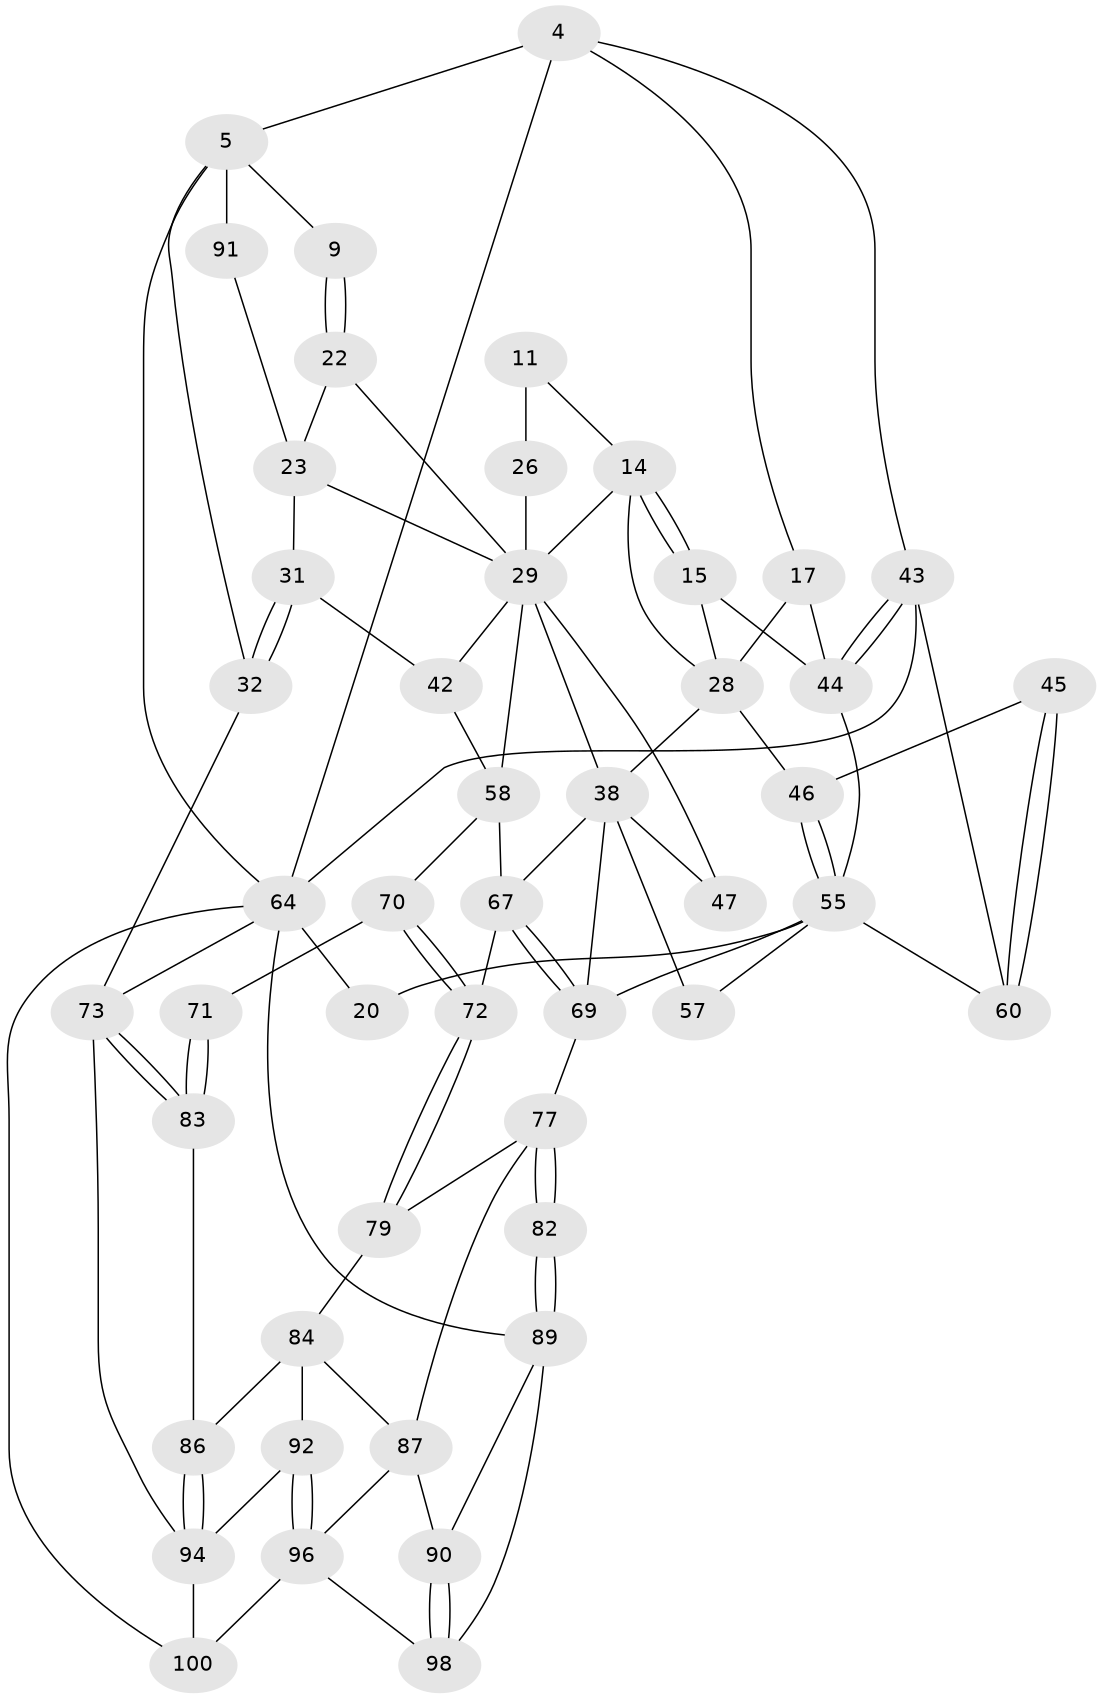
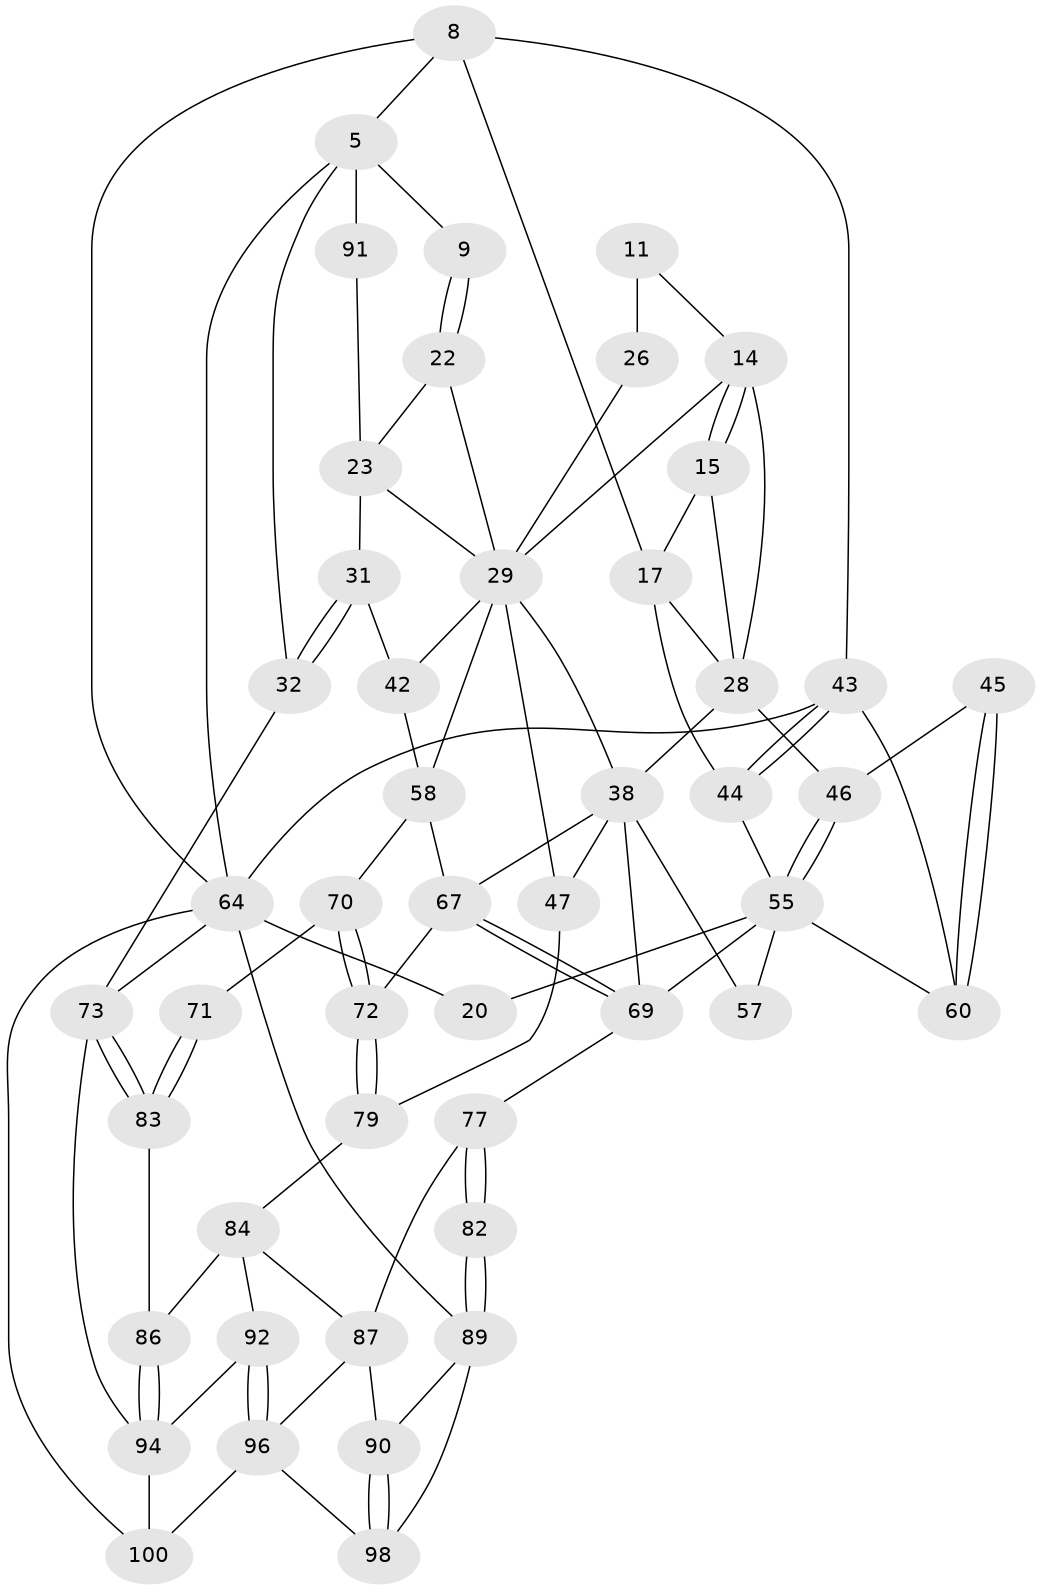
node "4": label "4" -> "8"
edge "15" -- "44": now "15" -- "17"
edge "77" -- "79": now "47" -- "79"
